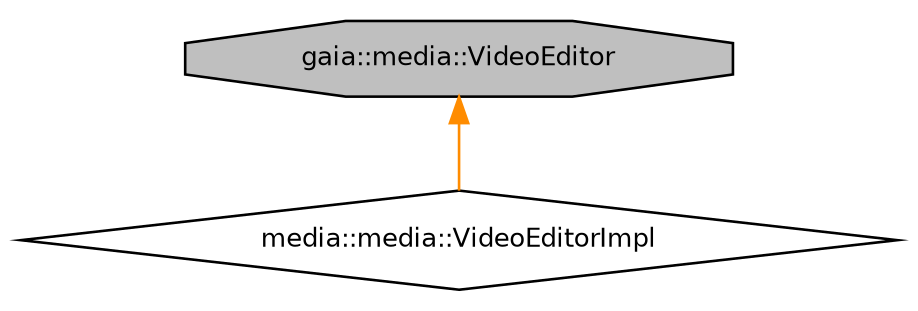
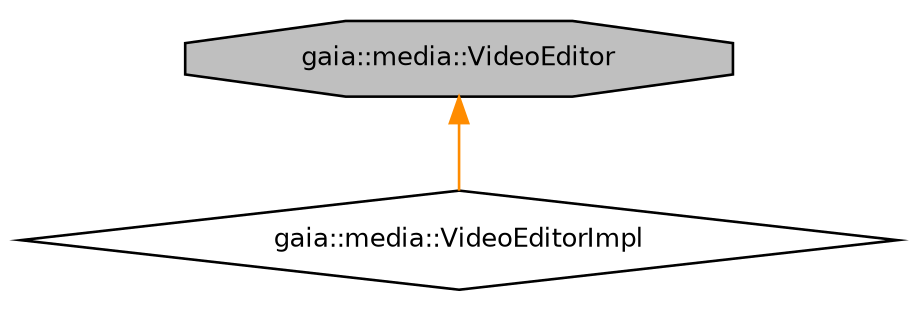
node "media::media::VideoEditorImpl": label "media::media::VideoEditorImpl" -> "gaia::media::VideoEditorImpl"
